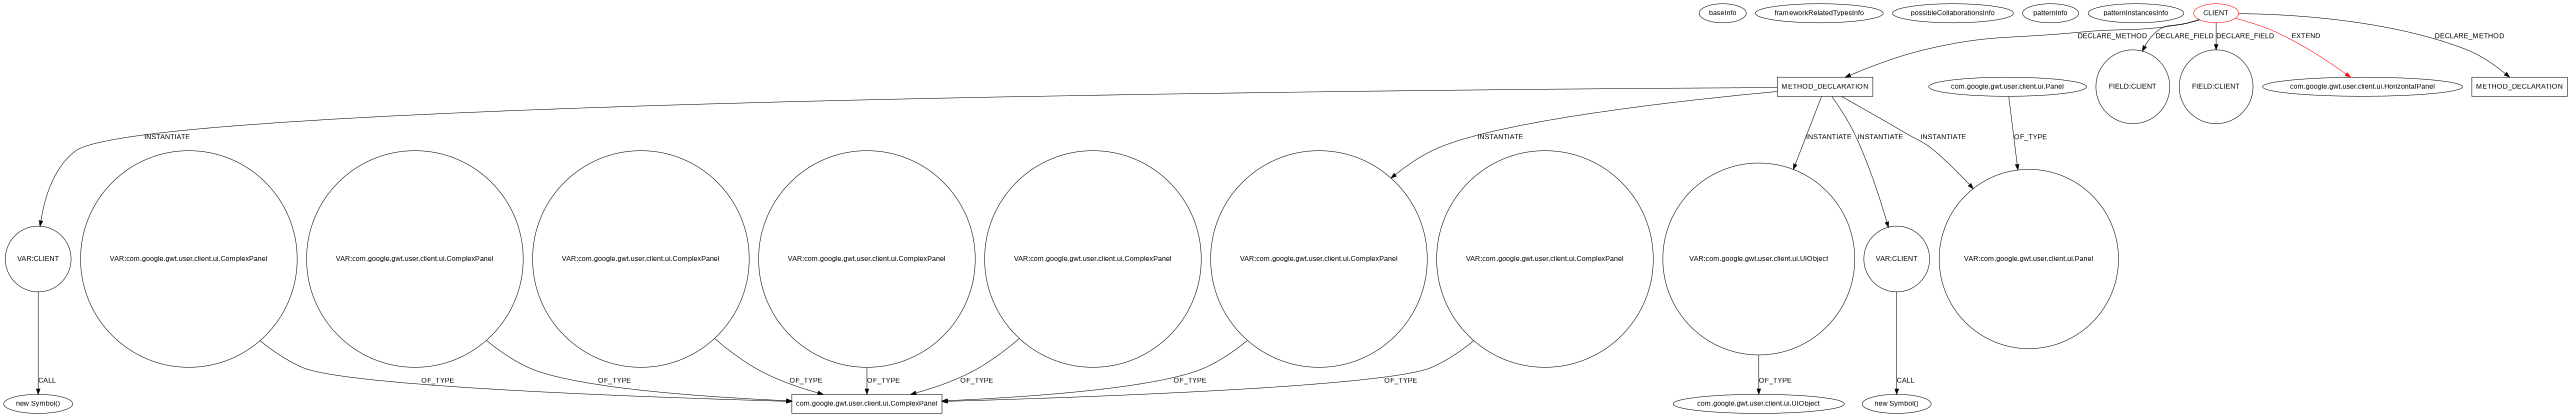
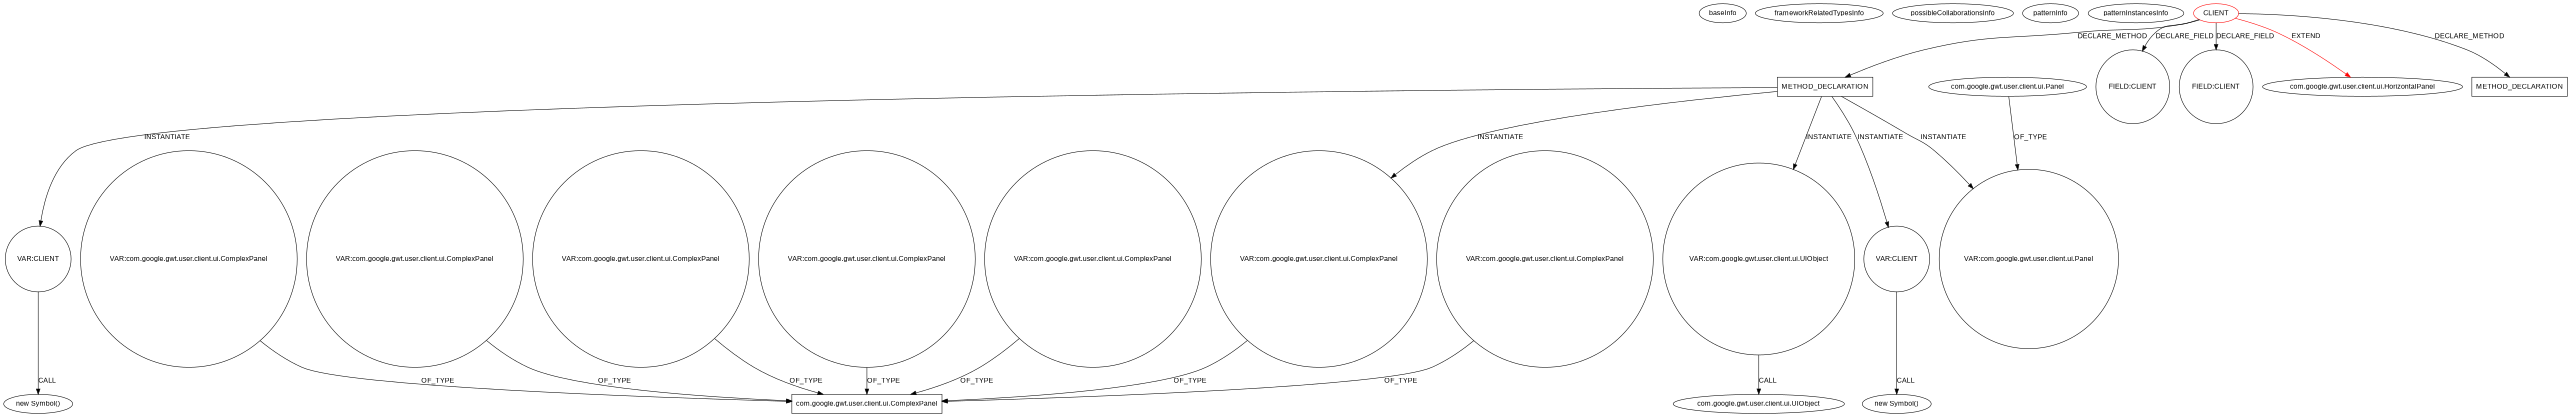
edge "VAR:com.google.gwt.user.client.ui.UIObject" -> "com.google.gwt.user.client.ui.UIObject": label "OF_TYPE" -> "CALL"
